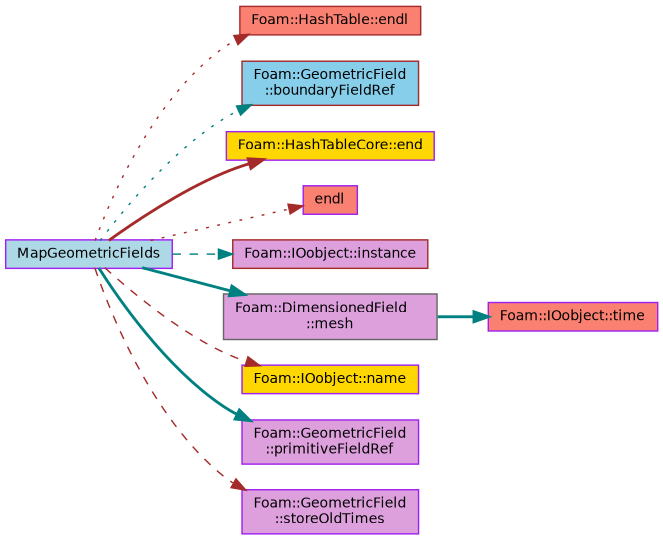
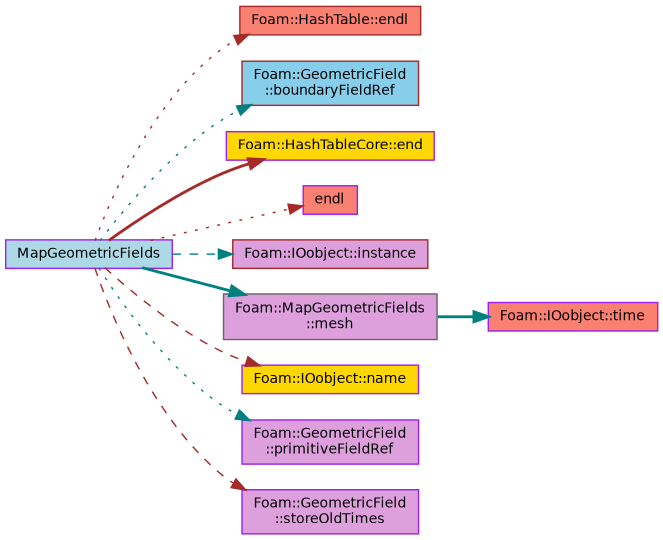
node "Foam::DimensionedField ::mesh": label "Foam::DimensionedField ::mesh" -> "Foam::MapGeometricFields ::mesh"
edge "MapGeometricFields" -> "Foam::GeometricField ::primitiveFieldRef": style bold -> dotted
